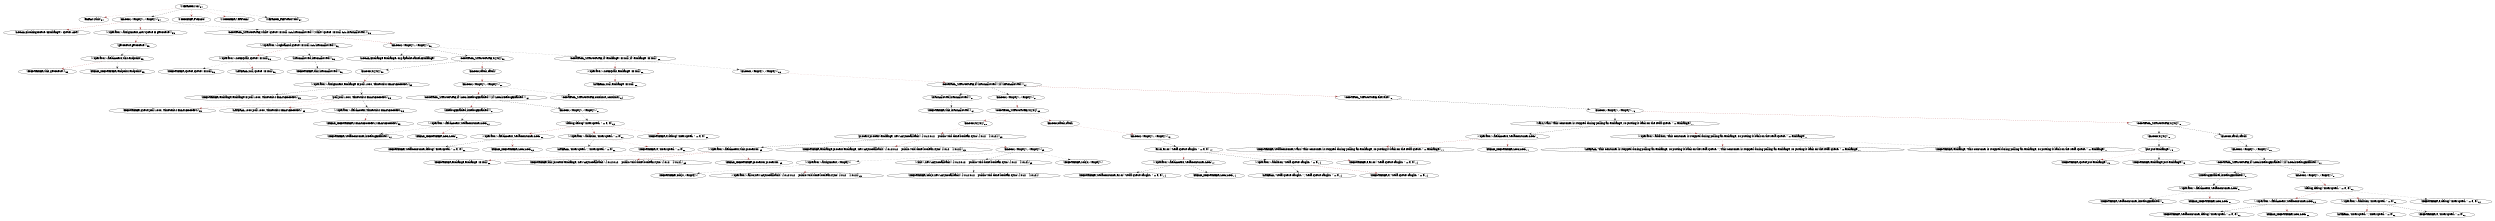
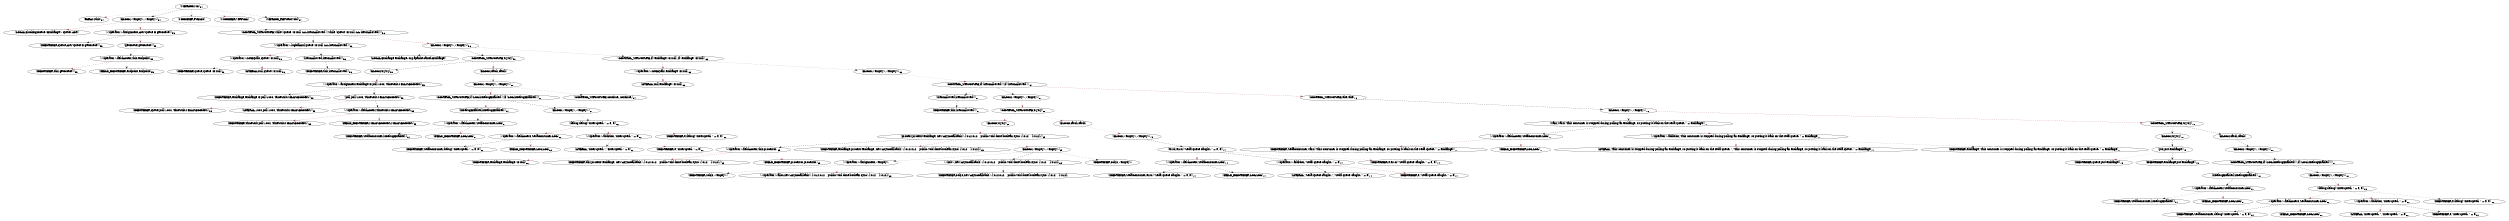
node "(IDENTIFIER,queue,ANY queue = getQueue())": added
node "(IDENTIFIER,TimeUnit,poll(1000, TimeUnit.MILLISECONDS))": added
